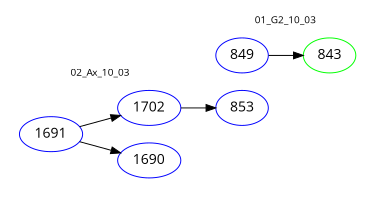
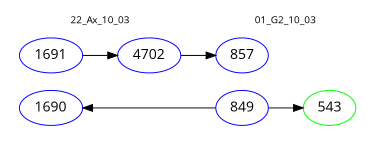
node "843": label "843" -> "543"
cluster "02_Ax_10_03": label "02_Ax_10_03" -> "22_Ax_10_03"
node "1702": label "1702" -> "4702"
node "853": label "853" -> "857"
edge "1691" -> "1690": now "849" -> "1690"
